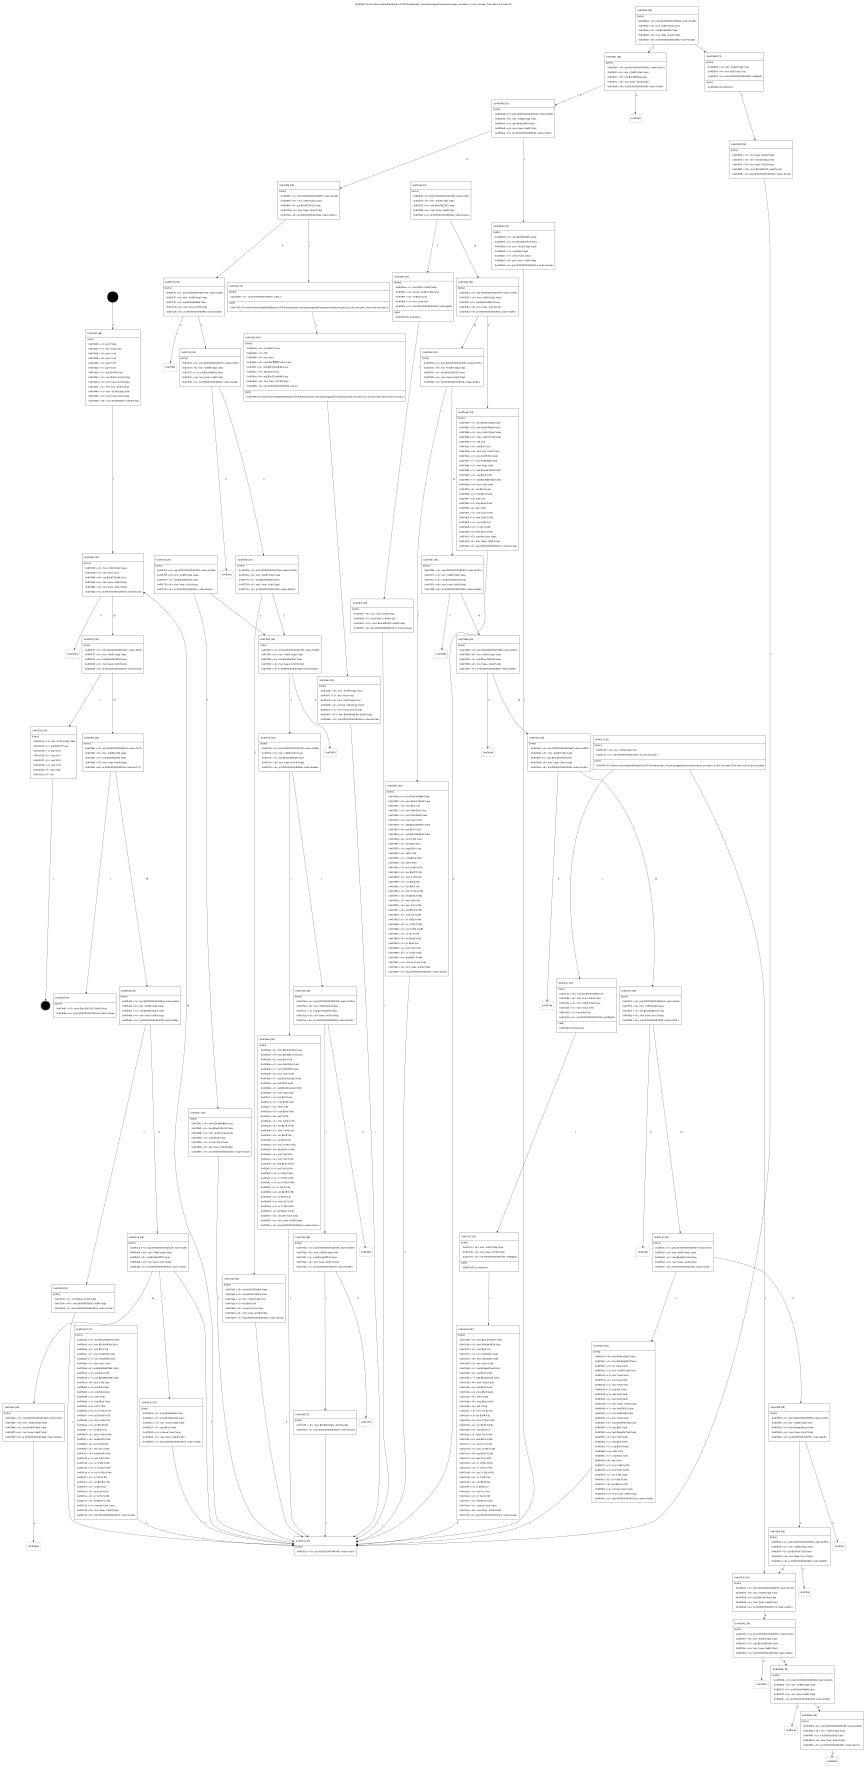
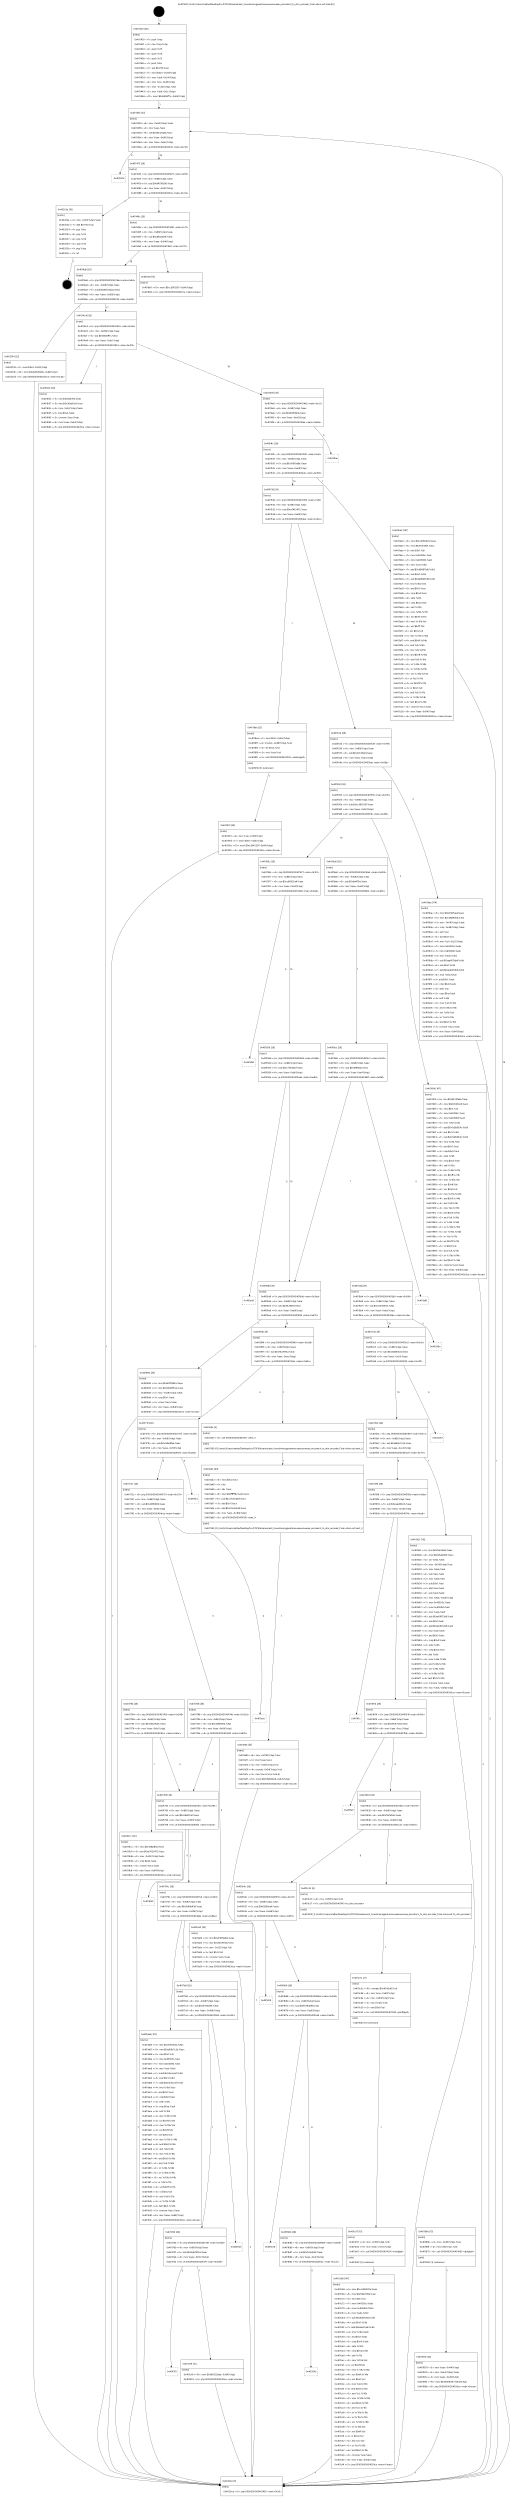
edge "0x4016a0 [28]" -> "0x40186b [13]": removed, label "1"
node "0x4014fc [28]": added
edge "0x401588 [28]" -> "0x4015a4 [28]": now "0x401588 [28]" -> "0x4016d8 [28]"
edge "0x401c33 [9]" -> "0x401630 [28]": reversed
edge "0x401832 [30]" -> "0x4020ce [5]": removed, label "1"
